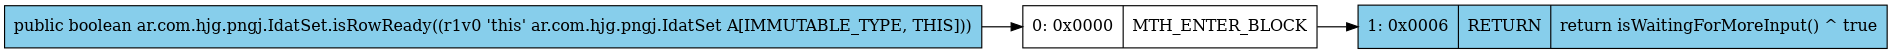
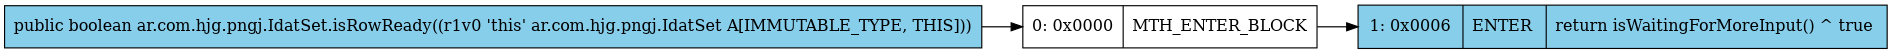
node "1: 0x0006": text "RETURN" -> "ENTER"
